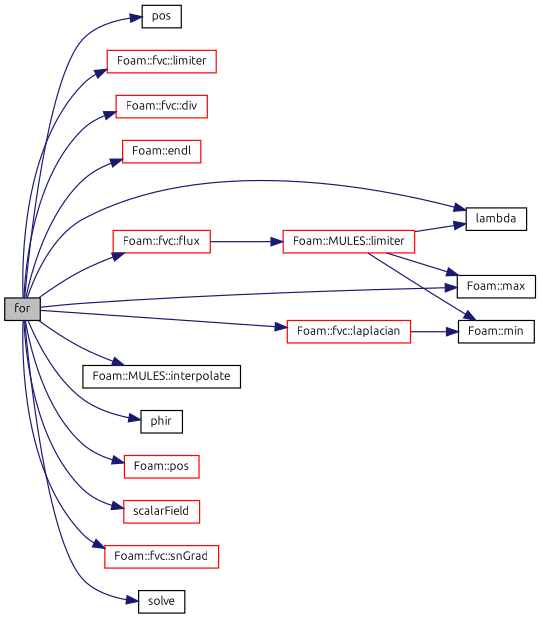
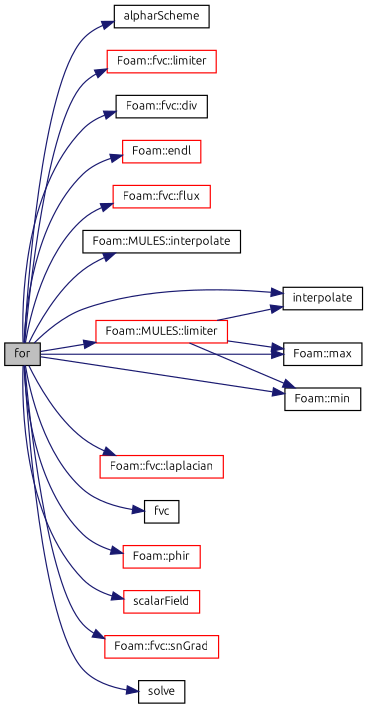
node "pos": label "pos" -> "alpharScheme"
node "Foam::fvc::div": color red -> black
node "lambda": label "lambda" -> "interpolate"
edge "Foam::fvc::flux" -> "Foam::MULES::limiter": now "for" -> "Foam::MULES::limiter"
edge "Foam::fvc::laplacian" -> "Foam::min": now "for" -> "Foam::min"
node "phir": label "phir" -> "fvc"
node "Foam::pos": label "Foam::pos" -> "Foam::phir"
